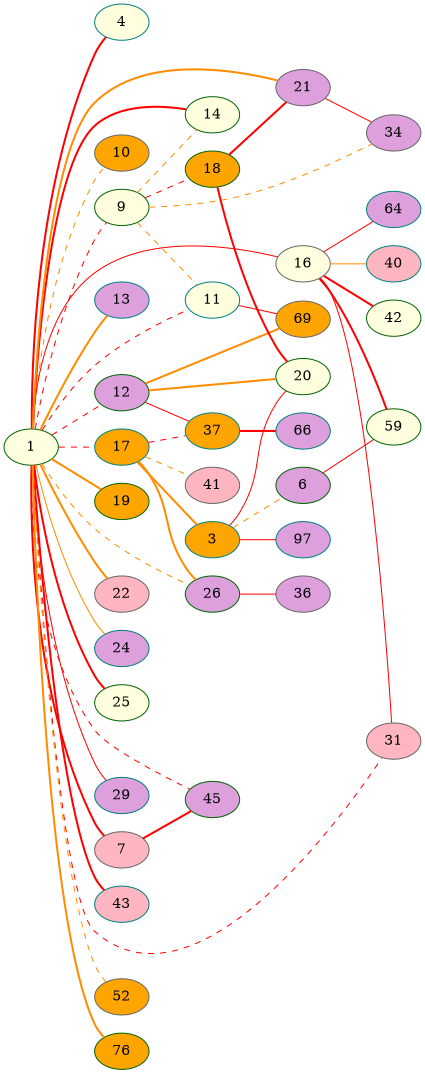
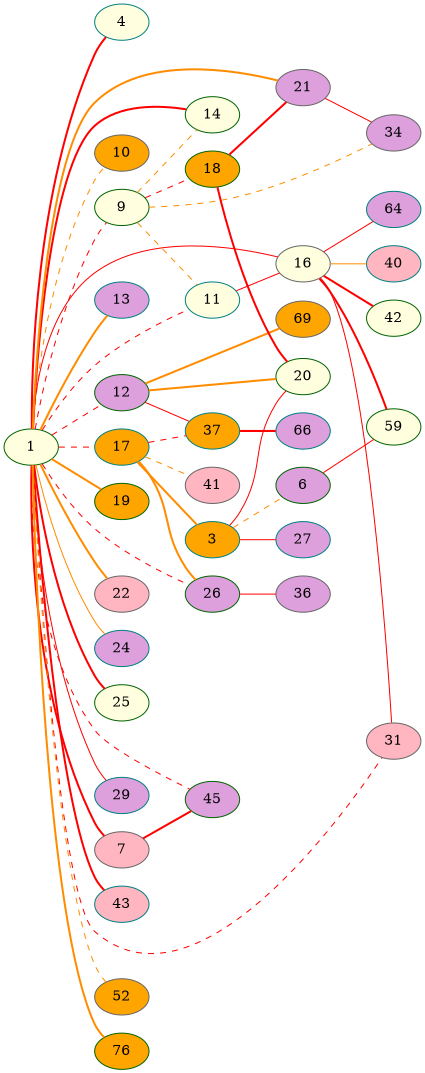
edge "11" -- "69": now "11" -- "16"
edge "1" -- "26": color darkorange -> red
node "97": label "97" -> "27"
